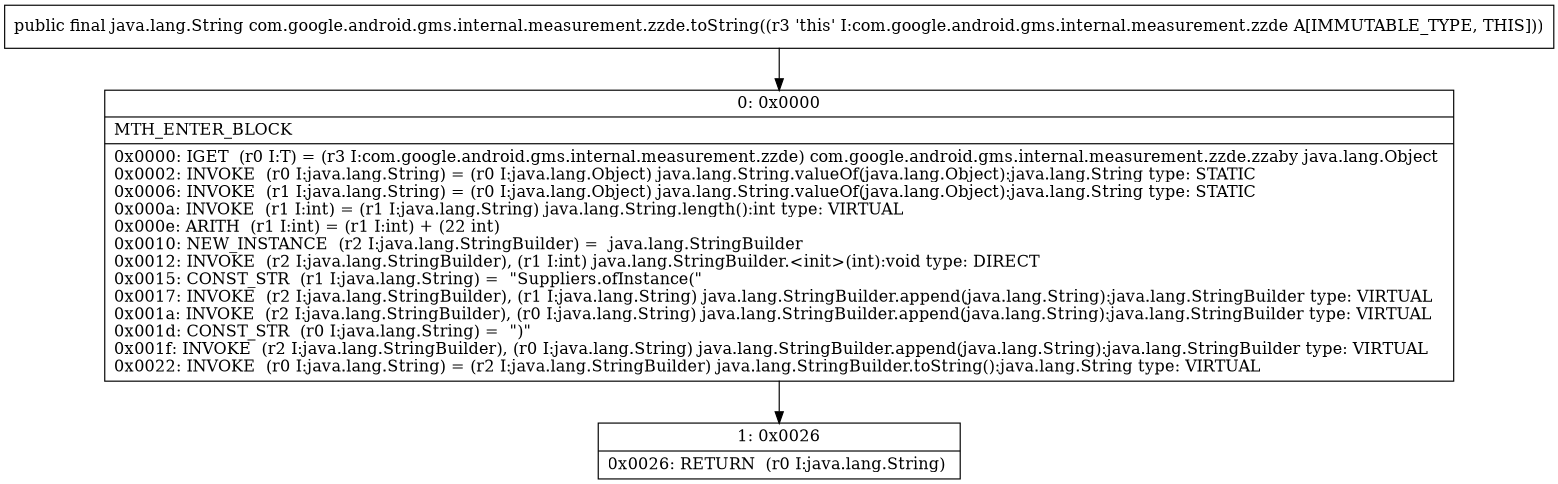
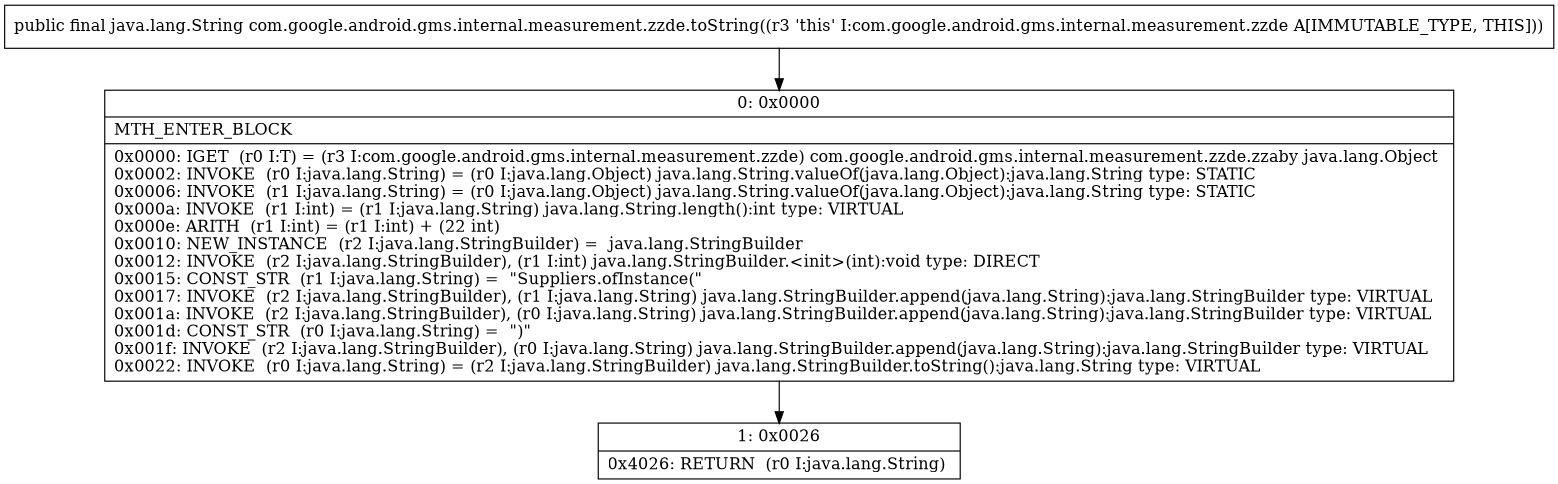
node "1: 0x0026": text "0x0026: RETURN  (r0 I:java.lang.String)" -> "0x4026: RETURN  (r0 I:java.lang.String)"
